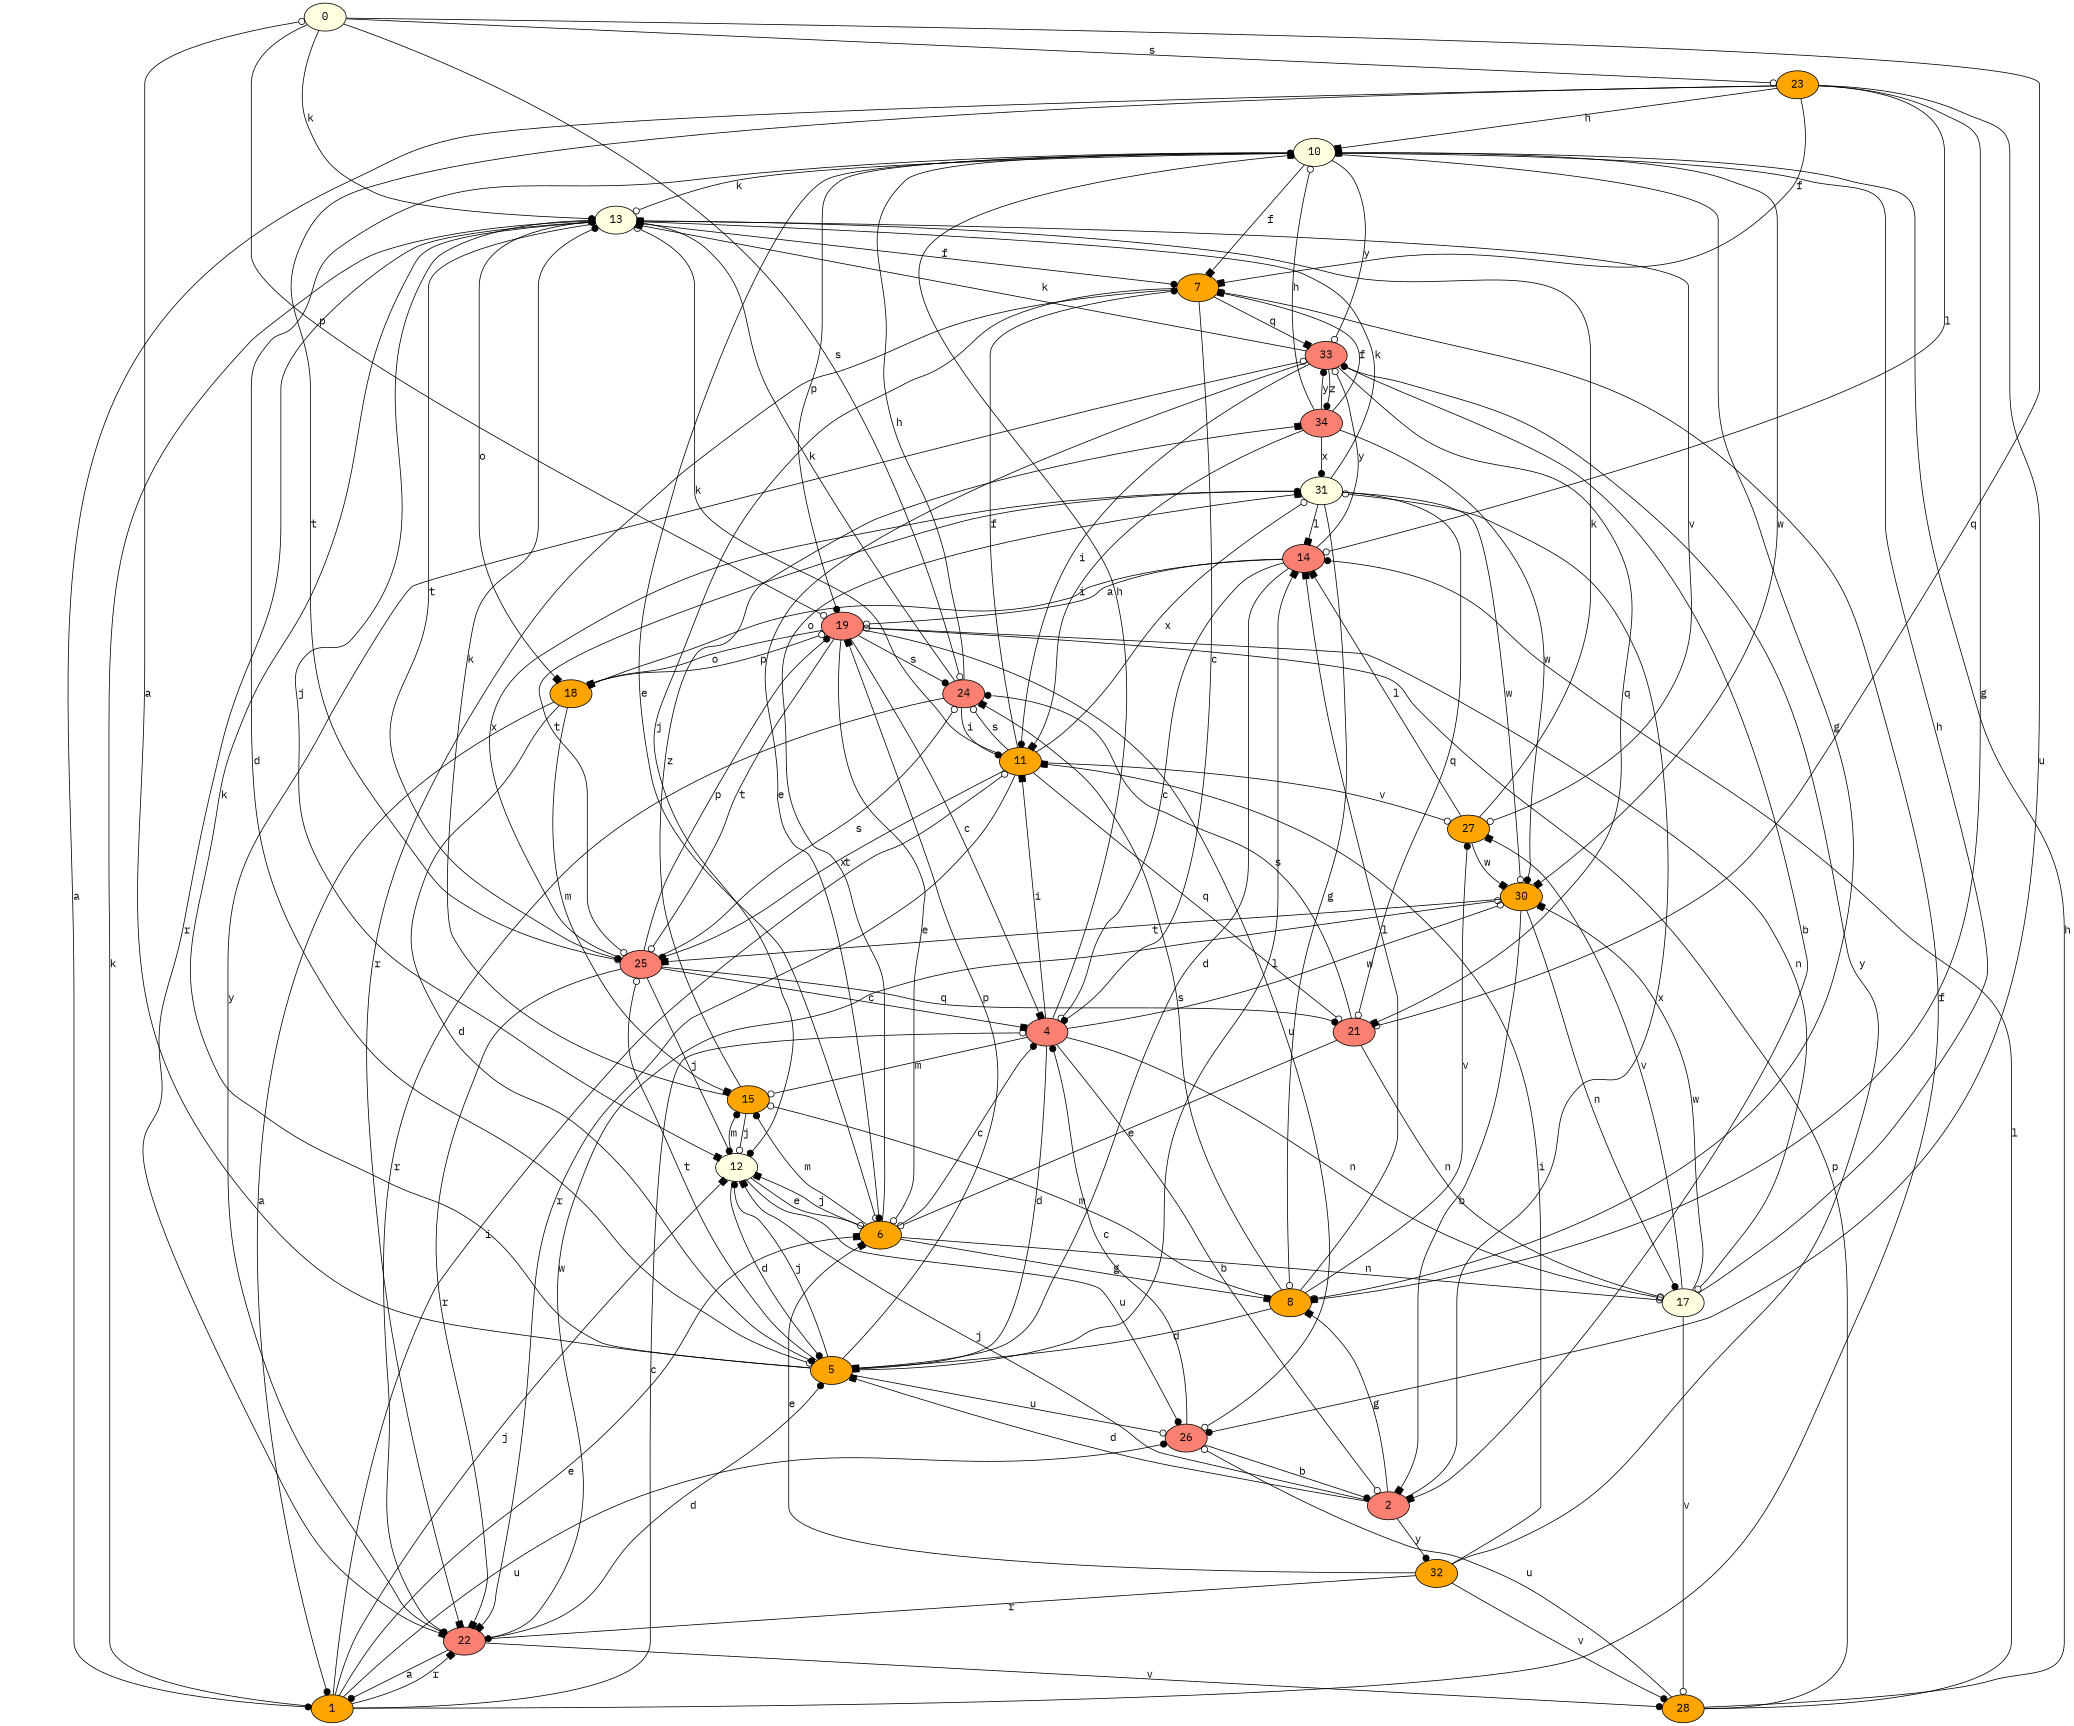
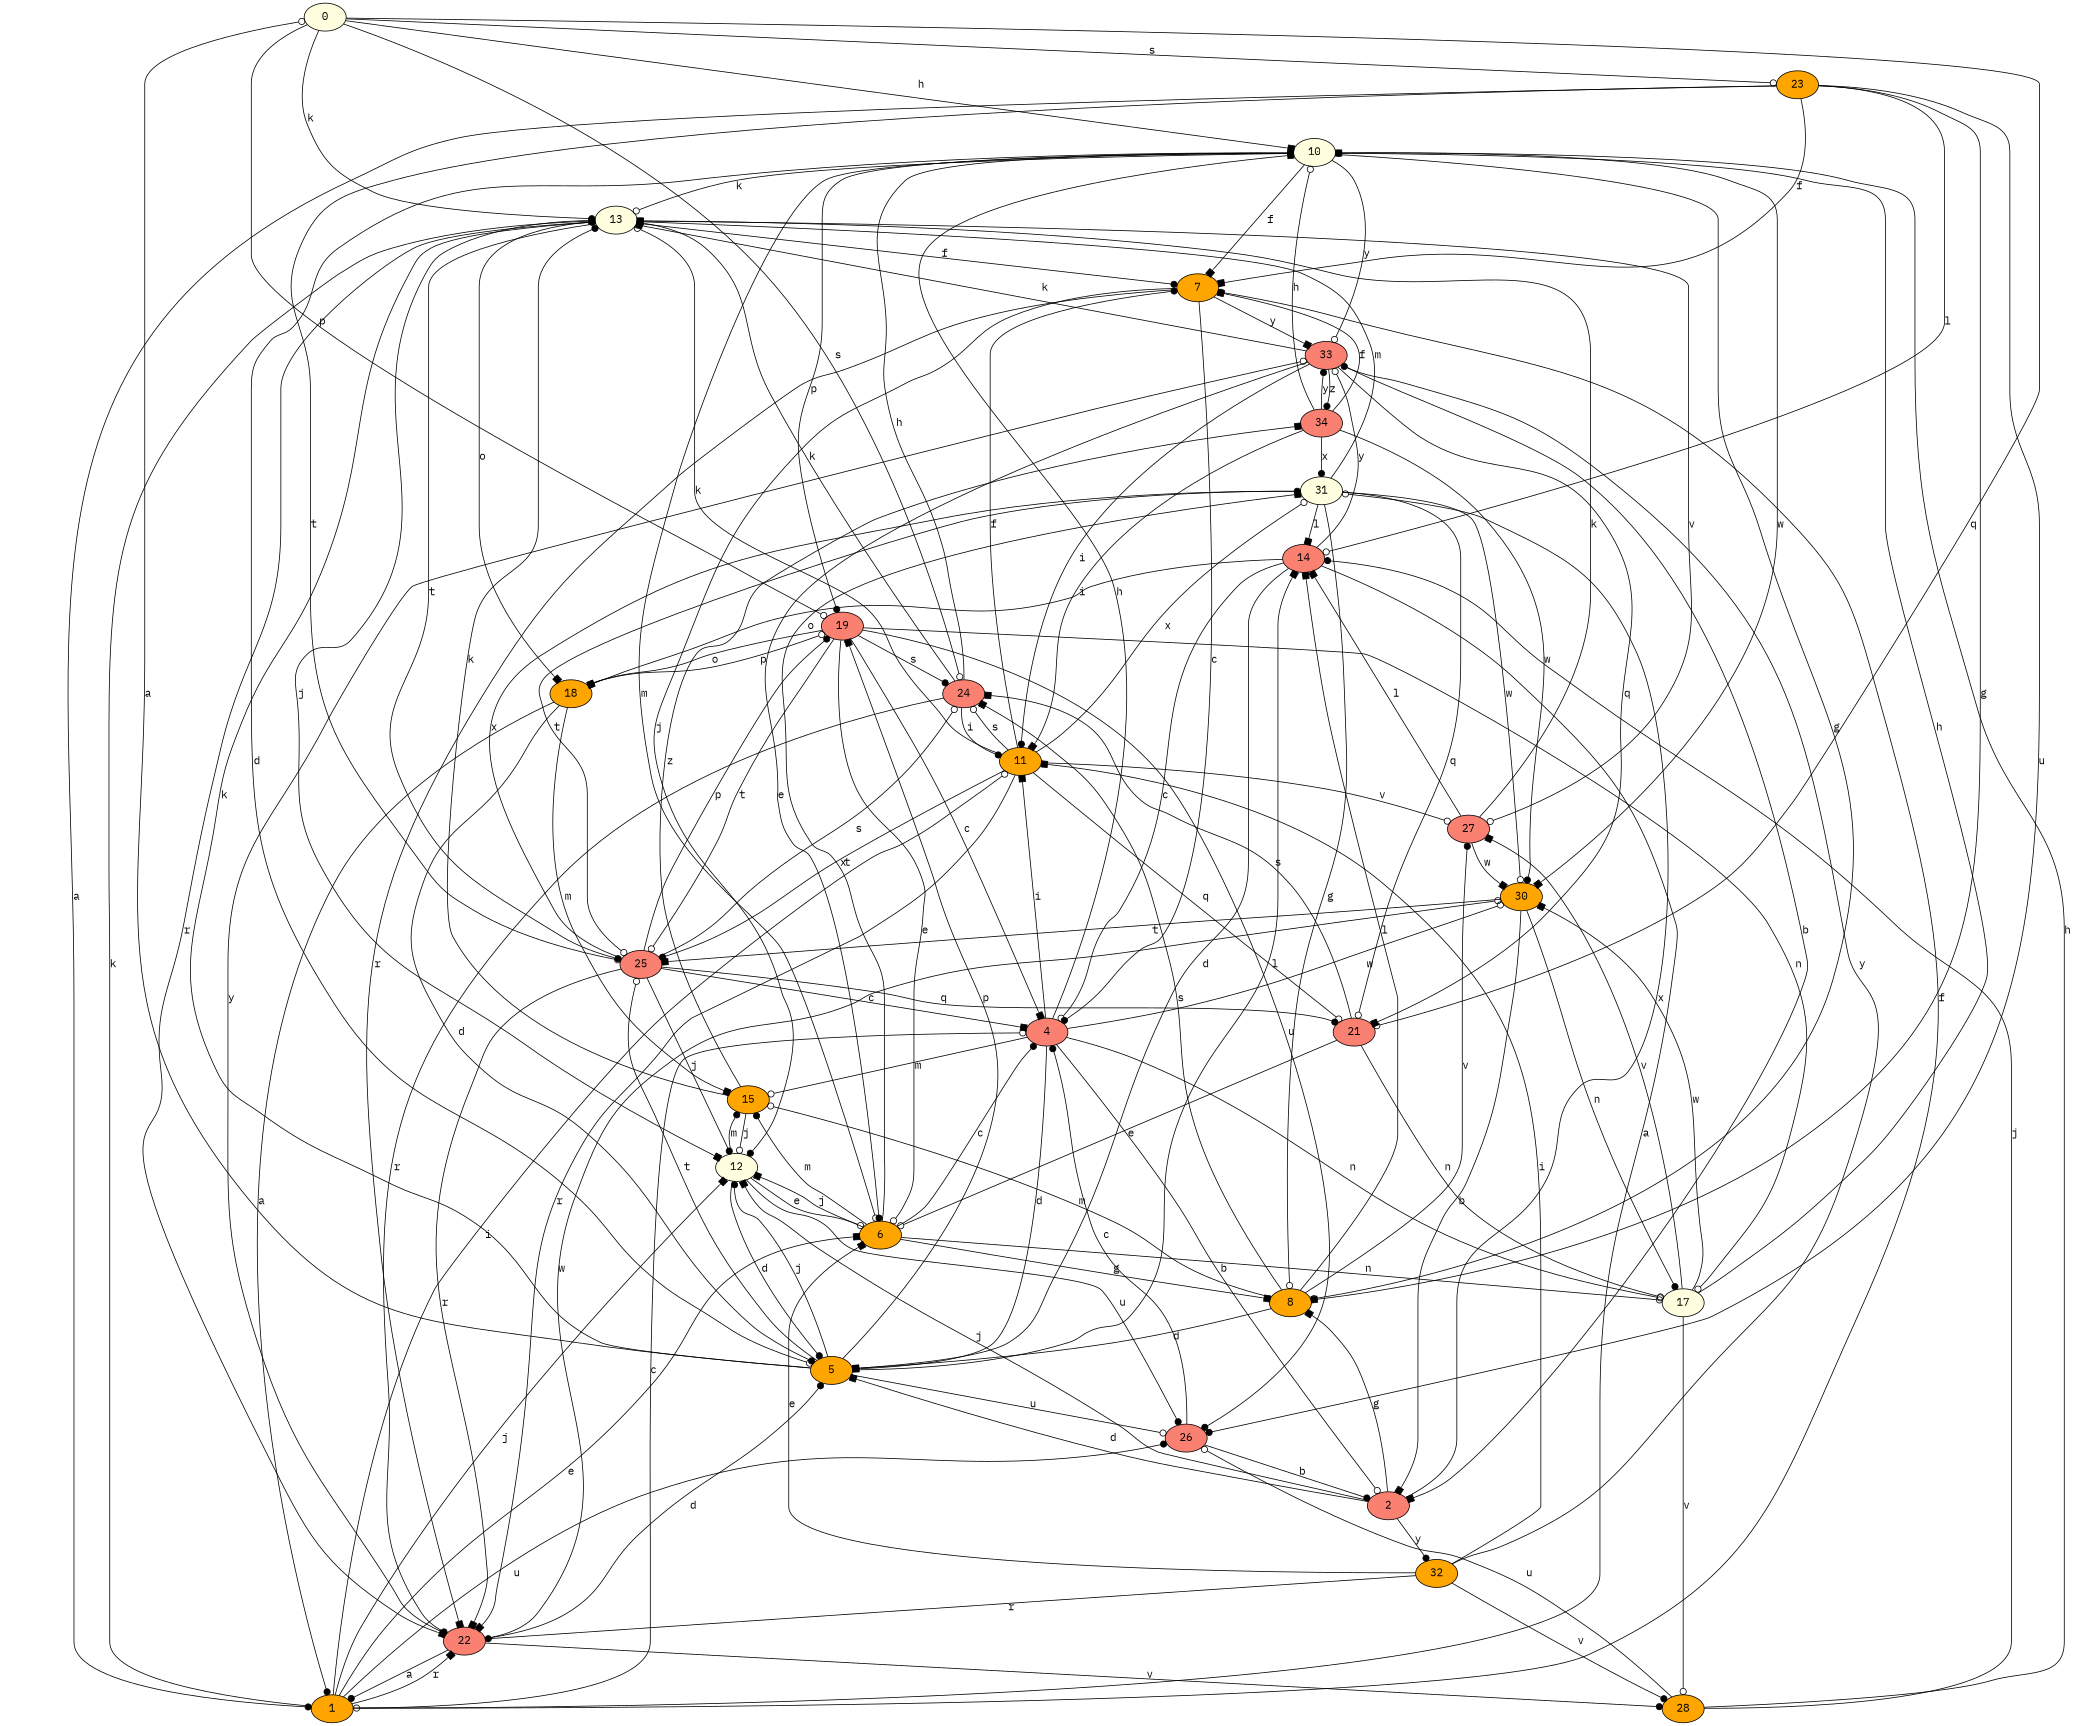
edge "23" -> "10": now "0" -> "10"
edge "7" -> "33": label "q" -> "y"
edge "31" -> "13": label "k" -> "m"
edge "14" -> "19": now "14" -> "1"
edge "10" -> "6": label "e" -> "m"
node "27": fillcolor orange -> salmon
edge "21" -> "24": arrowhead dot -> box
edge "19" -> "26": arrowhead odot -> dot
edge "28" -> "19": removed, label "p"
edge "28" -> "14": label "l" -> "j"
